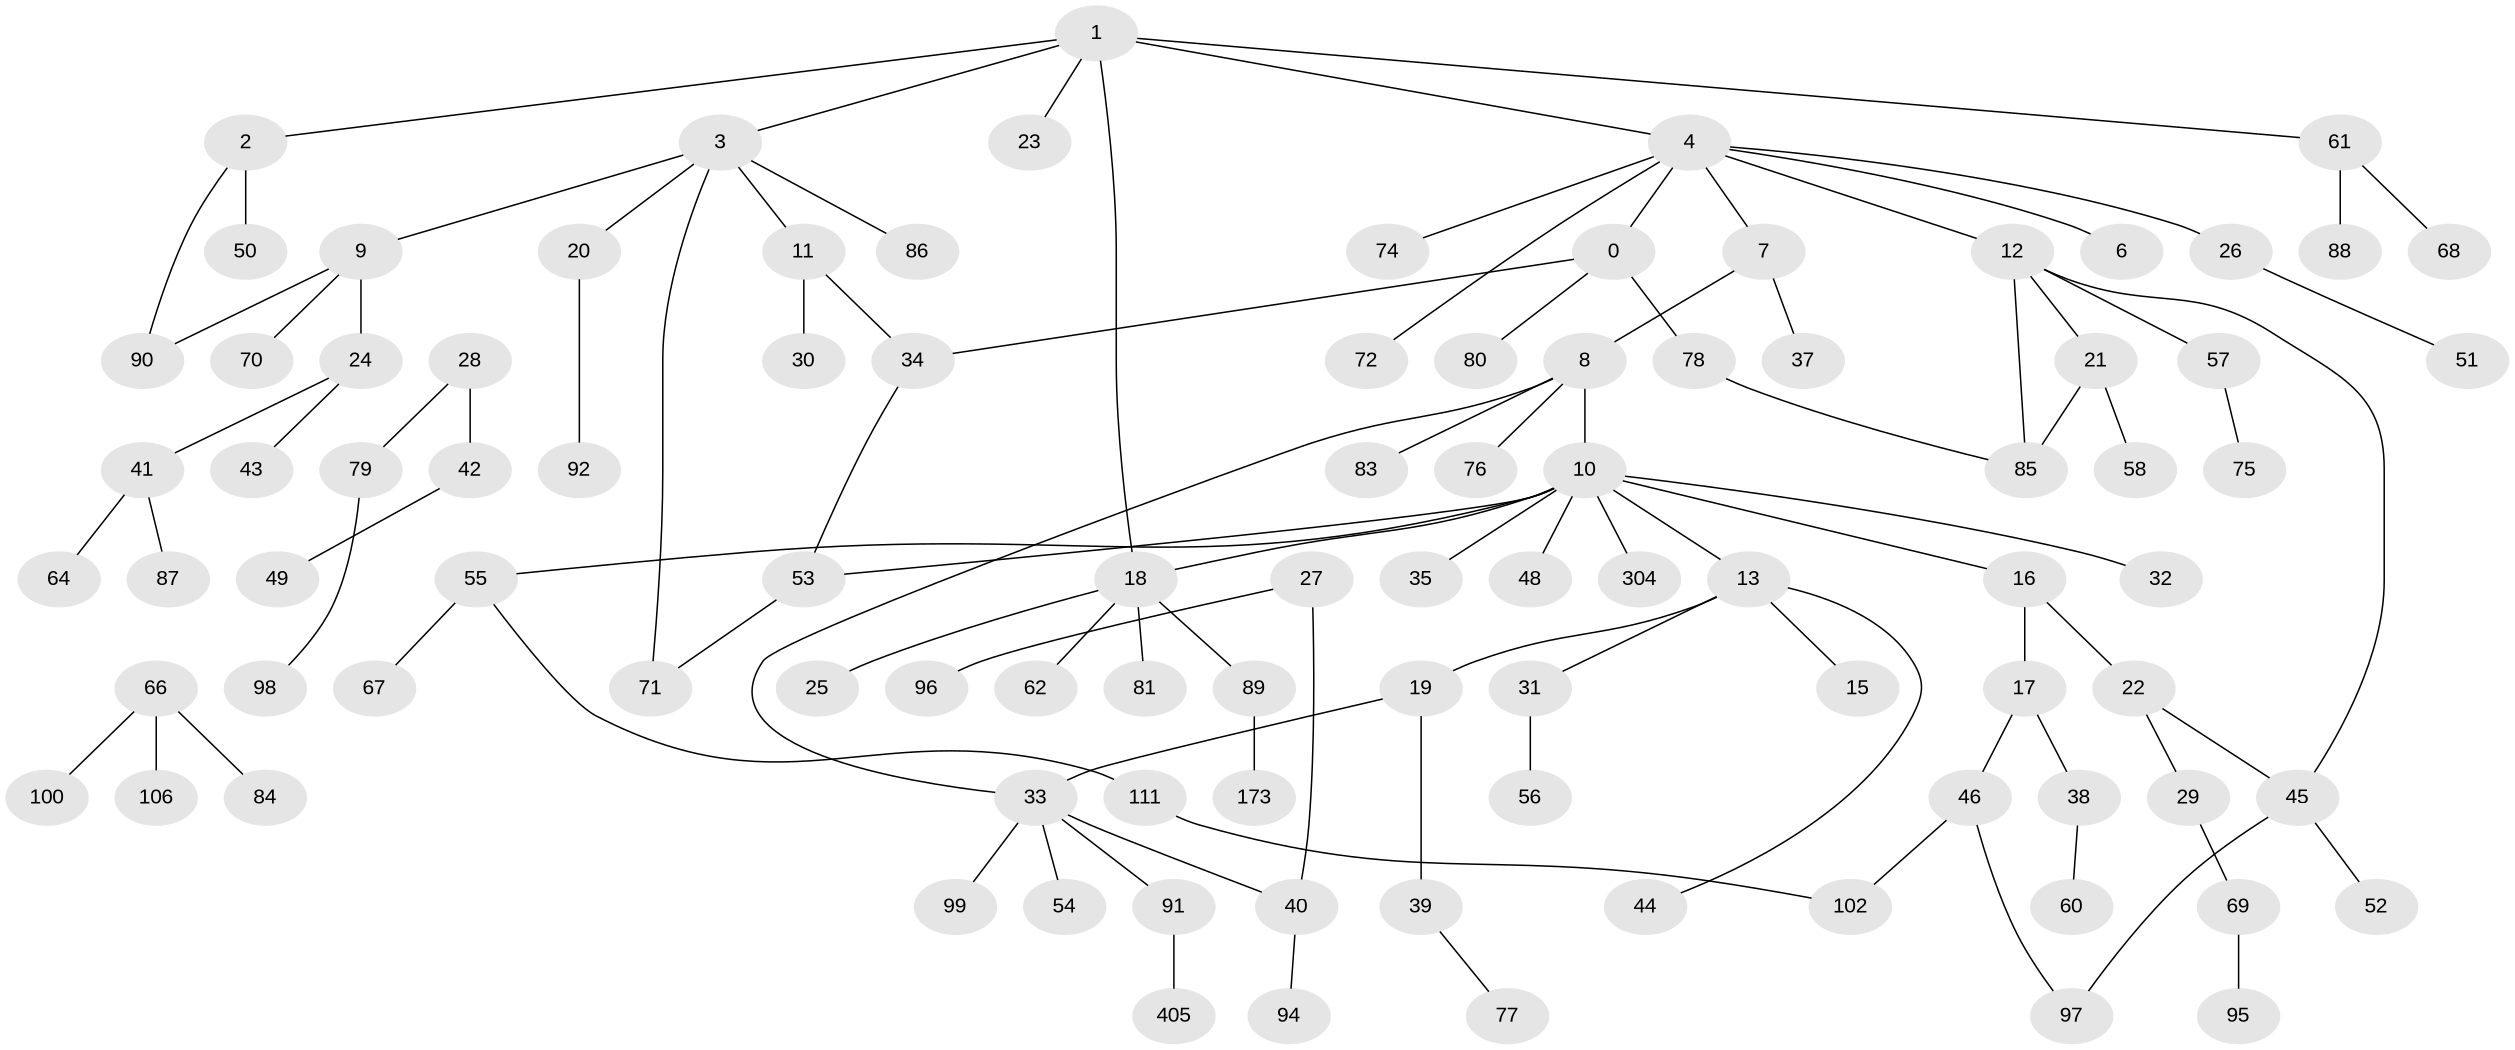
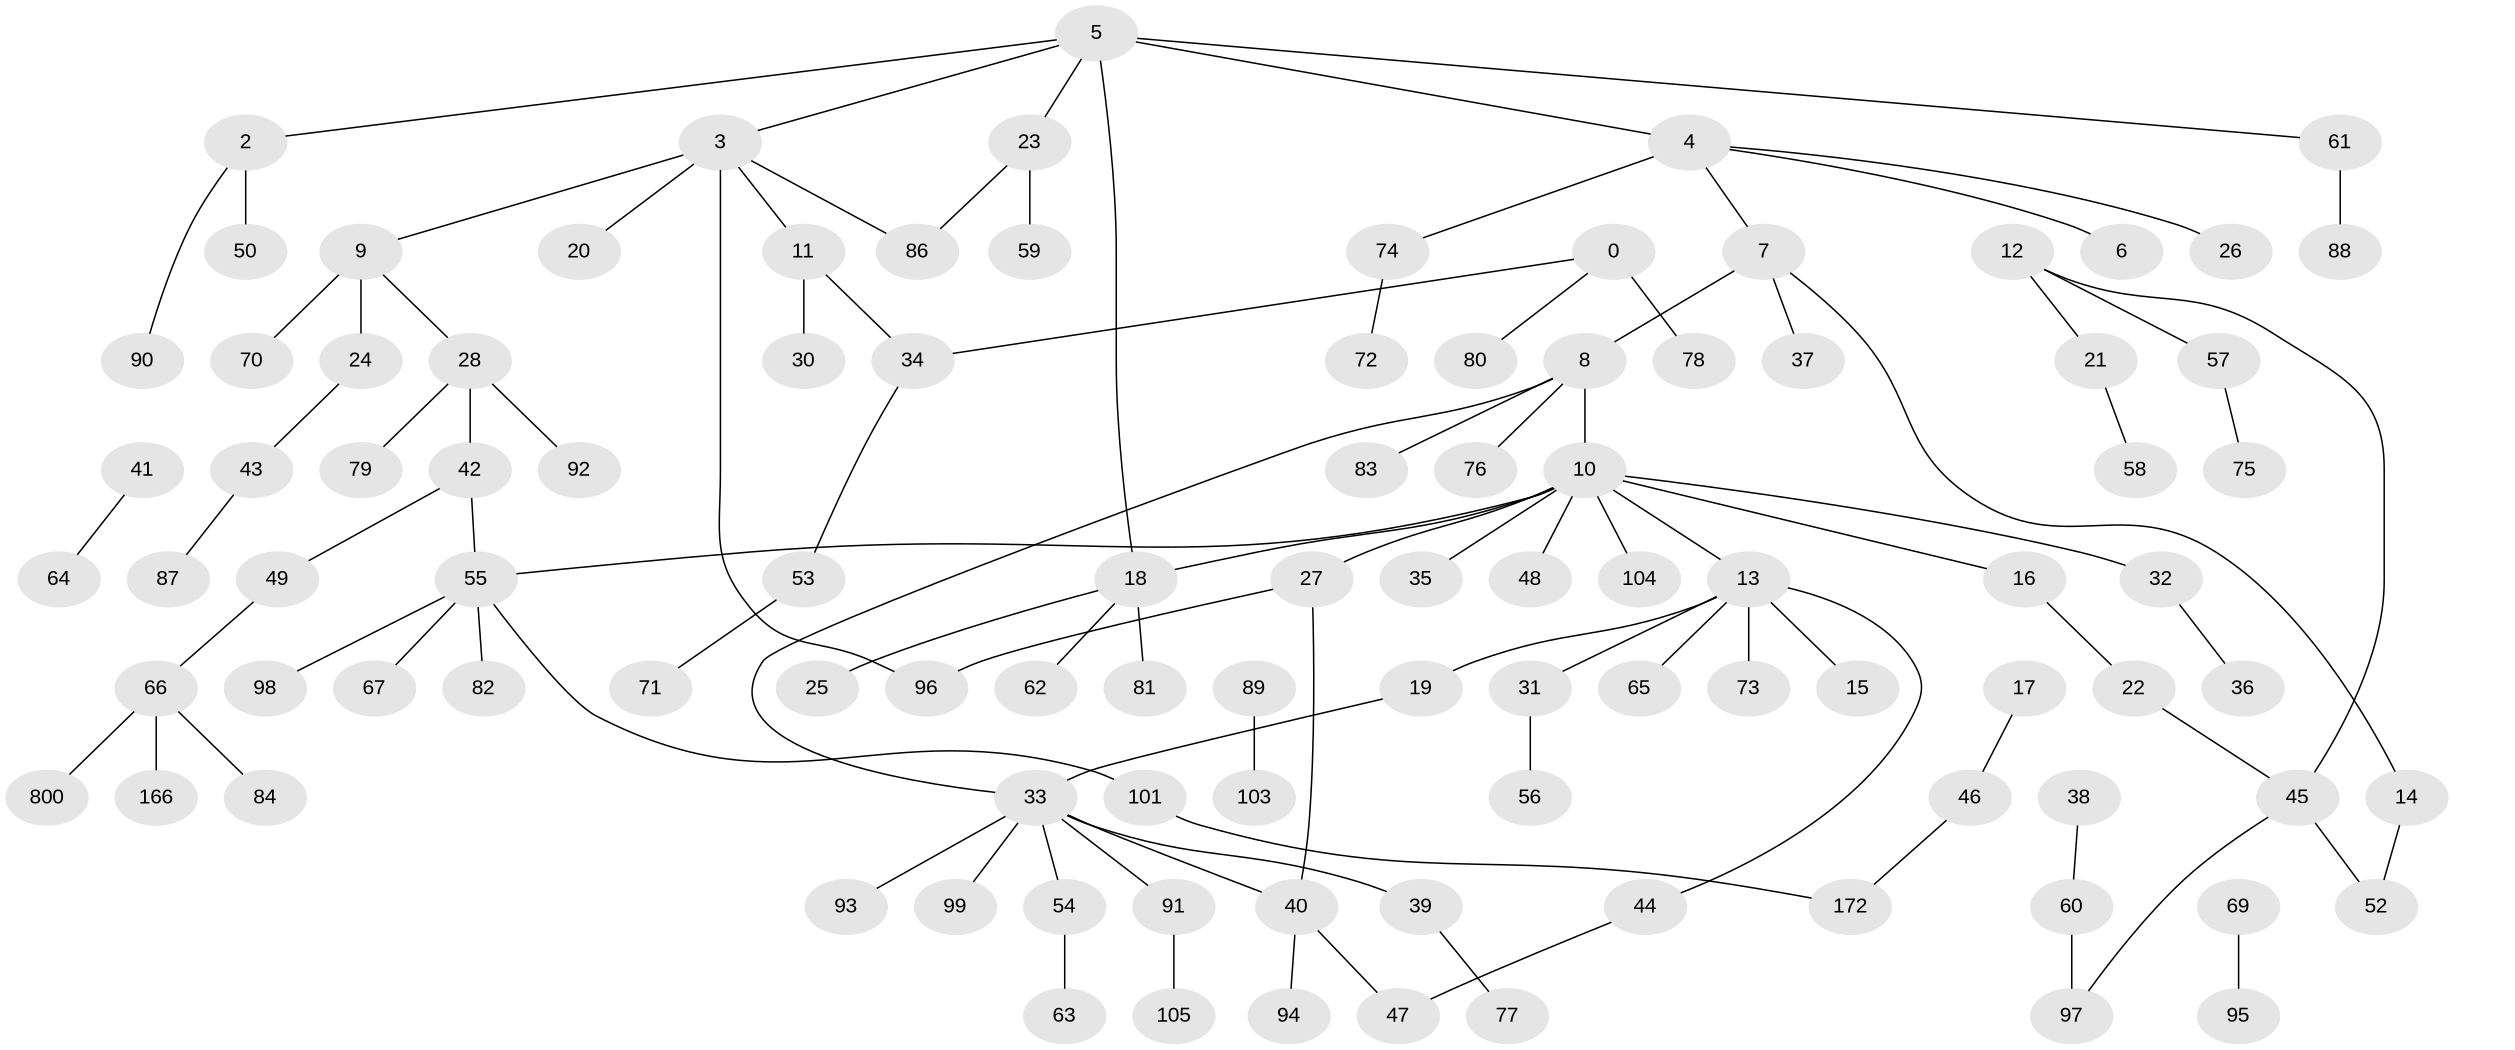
node "1": label "1" -> "5"
edge "23" -- "86": added
edge "4" -- "0": removed
edge "4" -- "12": removed
edge "4" -- "72": now "74" -- "72"
node "59": added
node "68": removed
edge "9" -- "90": now "9" -- "28"
edge "20" -- "92": now "28" -- "92"
node "51": removed
edge "3" -- "71": now "3" -- "96"
edge "24" -- "41": removed
node "85": removed
edge "41" -- "87": now "43" -- "87"
edge "42" -- "55": added
edge "10" -- "53": now "10" -- "27"
node "304": label "304" -> "104"
edge "79" -- "98": now "55" -- "98"
edge "49" -- "66": added
edge "18" -- "89": removed
edge "16" -- "17": removed
node "82": added
node "65": added
node "73": added
node "36": added
edge "17" -- "38": removed
node "100": label "100" -> "800"
node "106": label "106" -> "166"
node "111": label "111" -> "101"
node "173": label "173" -> "103"
edge "19" -- "39": now "33" -- "39"
node "29": removed
node "14": added
node "93": added
node "102": label "102" -> "172"
edge "46" -- "97": now "60" -- "97"
node "63": added
node "405": label "405" -> "105"
node "47": added
